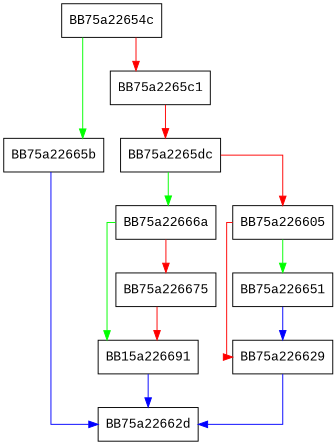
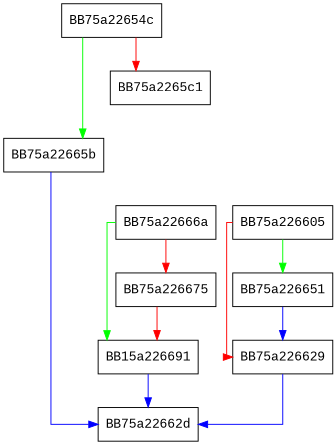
node "BB75a2265dc": removed
